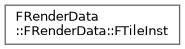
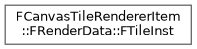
node "FRenderData ::FRenderData::FTileInst": label "FRenderData ::FRenderData::FTileInst" -> "FCanvasTileRendererItem ::FRenderData::FTileInst"
